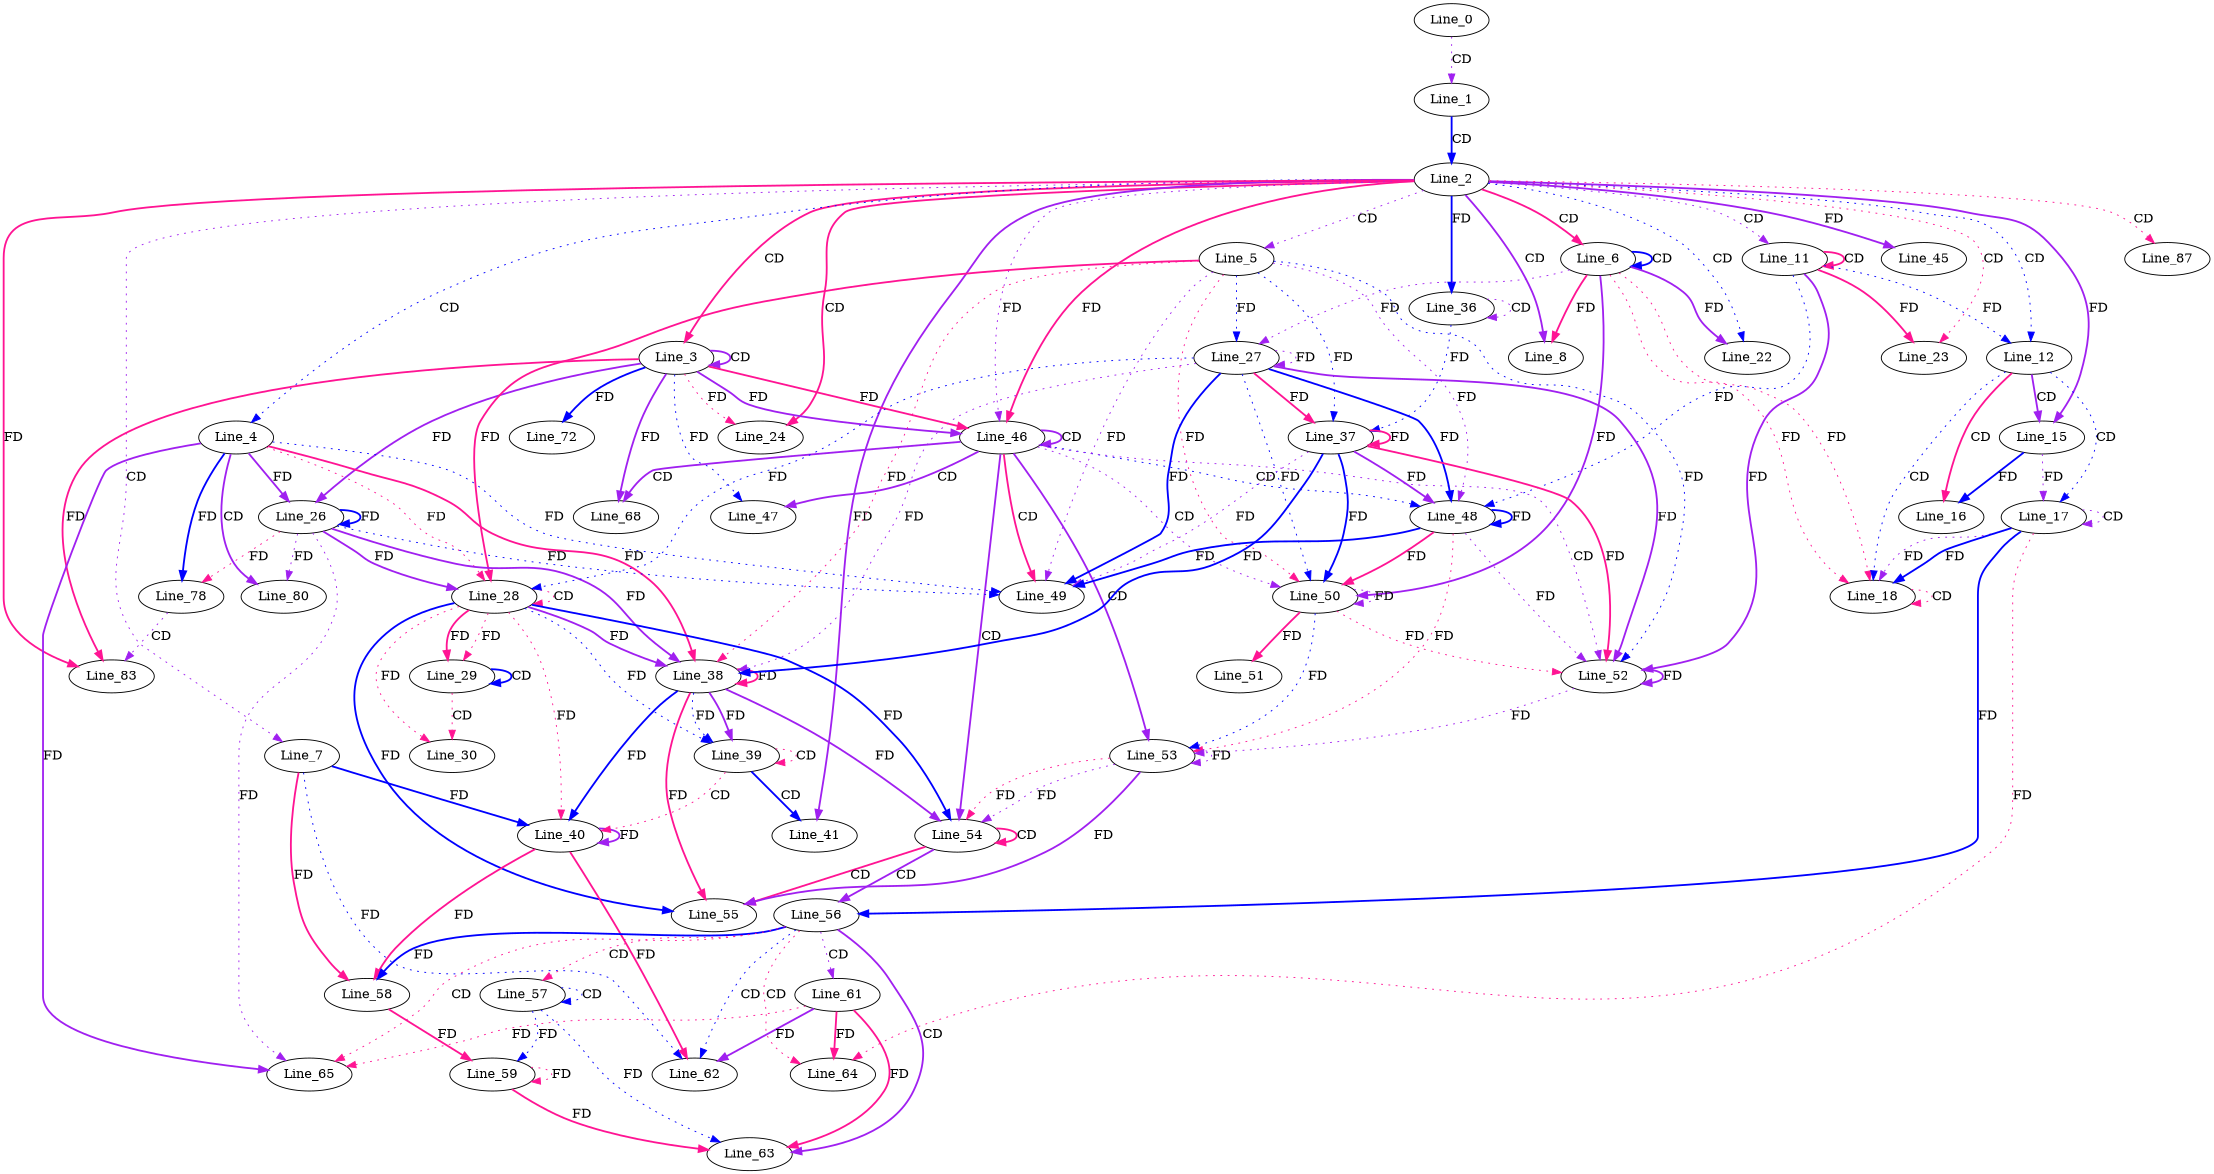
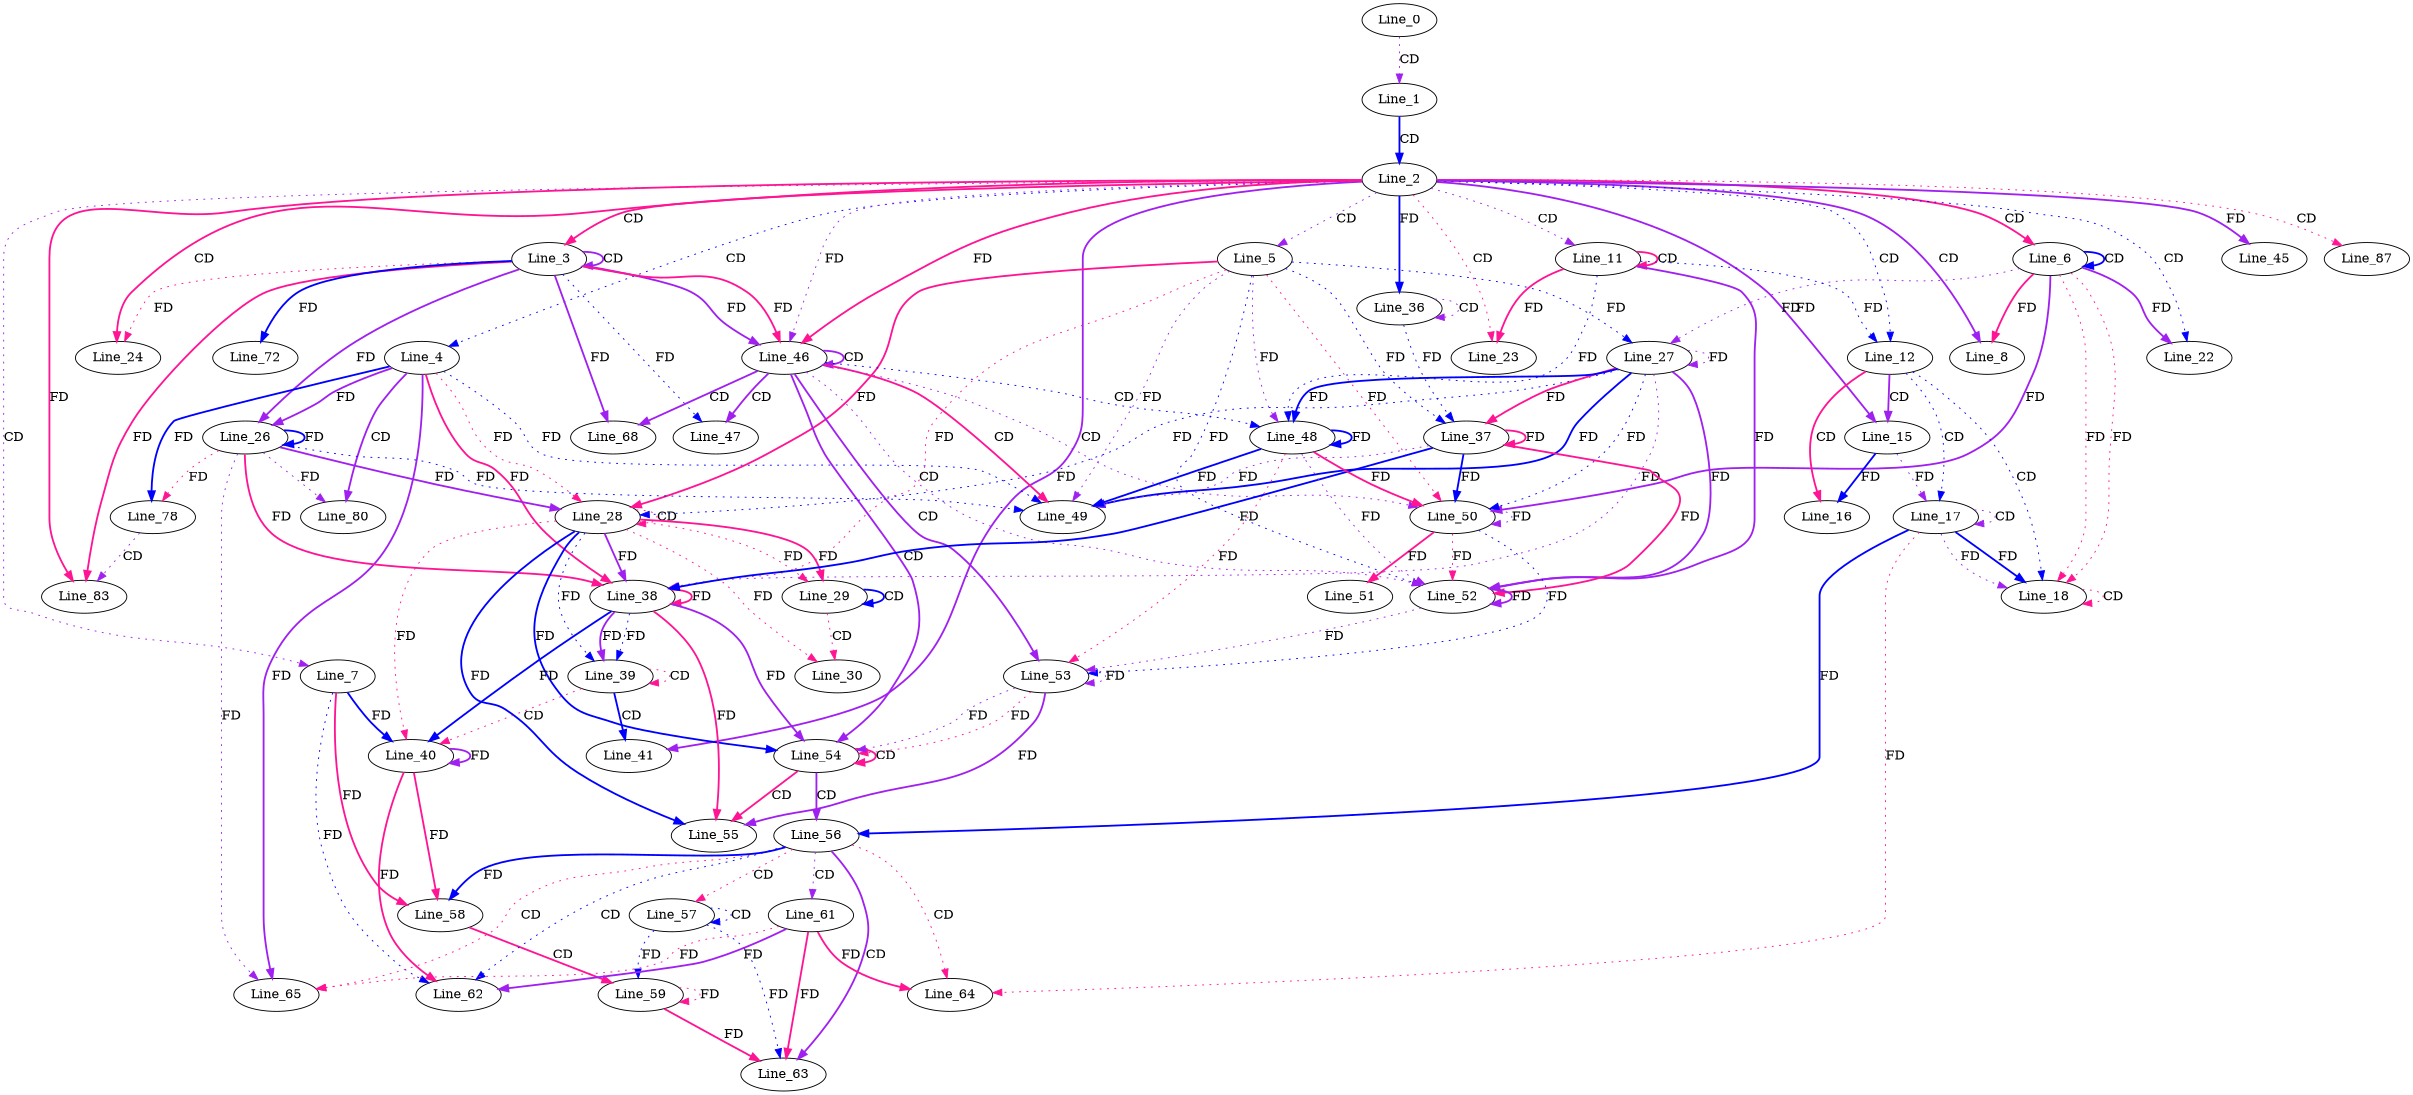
edge "Line_37" -> "Line_48": removed, label "FD"
edge "Line_26" -> "Line_38": color purple -> deeppink
edge "Line_58" -> "Line_59": label "FD" -> "CD"
